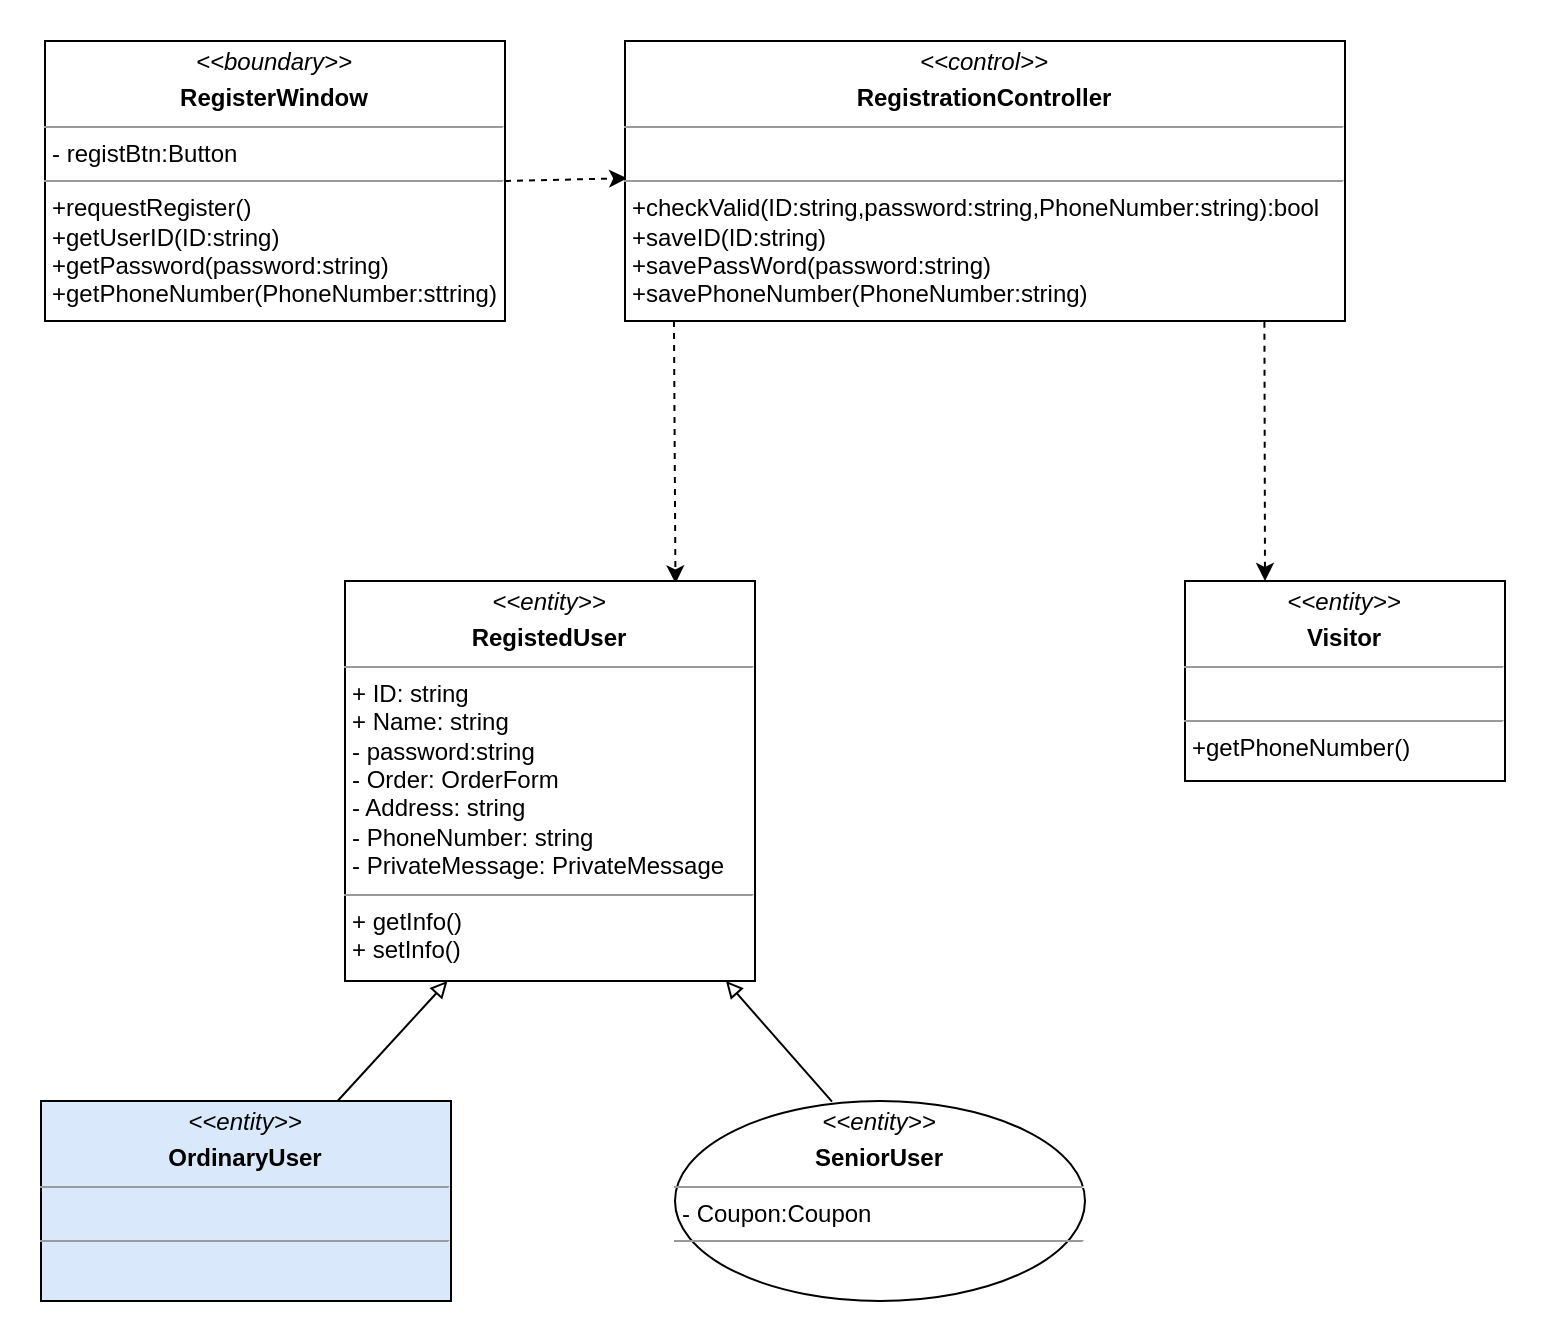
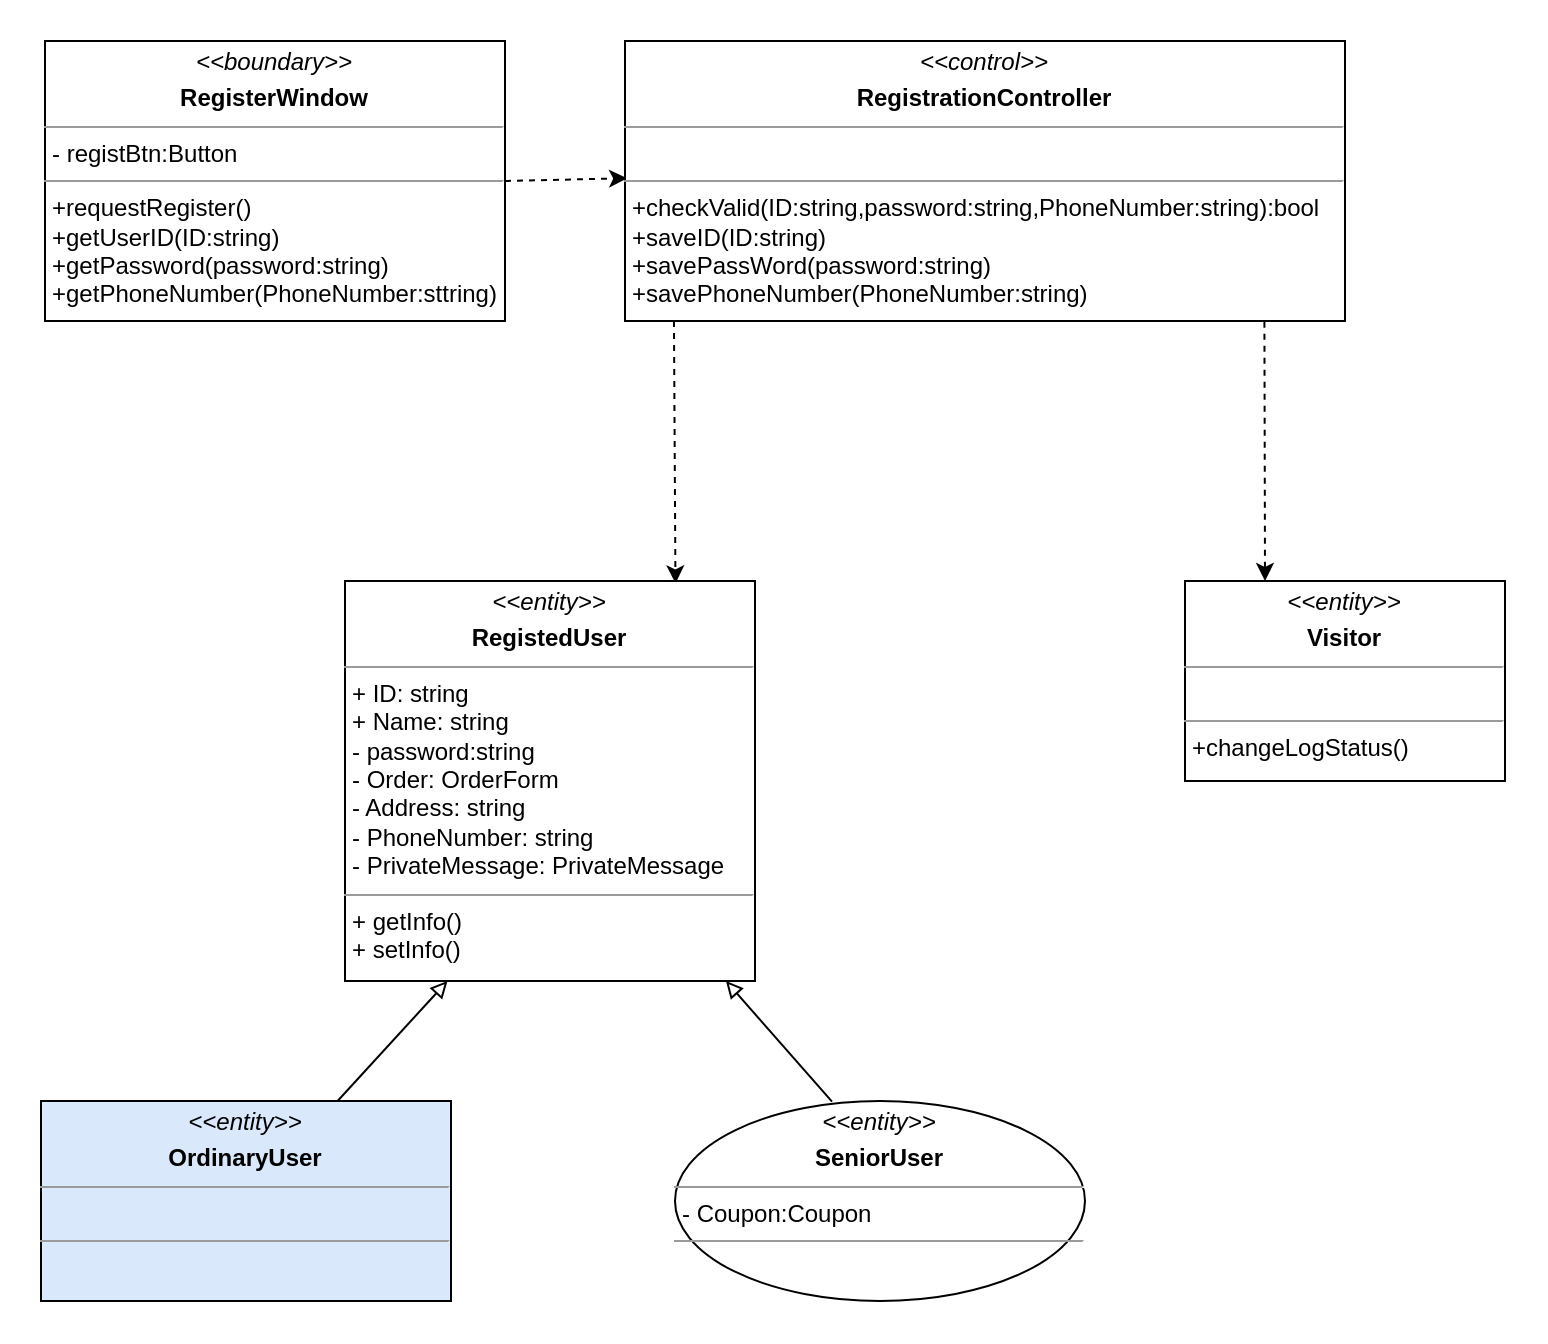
node "<<entity>> Visitor +getPhoneNumber()": label "<<entity>> Visitor +getPhoneNumber()" -> "<<entity>> Visitor +changeLogStatus()"
